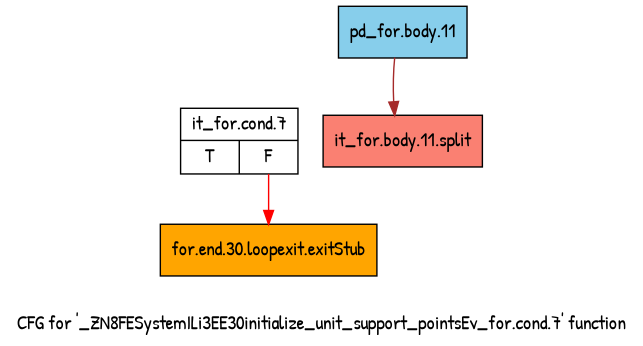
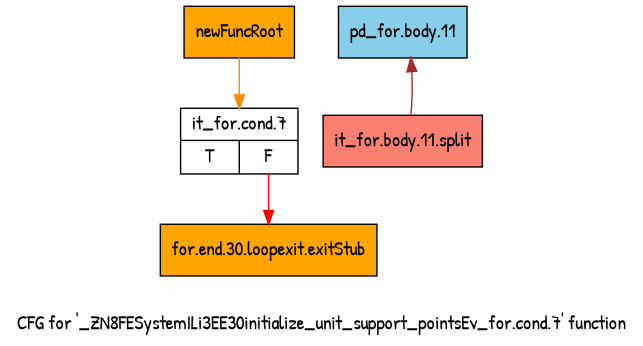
node "newFuncRoot": added
edge "pd_for.body.11" -> "it_for.body.11.split": reversed
